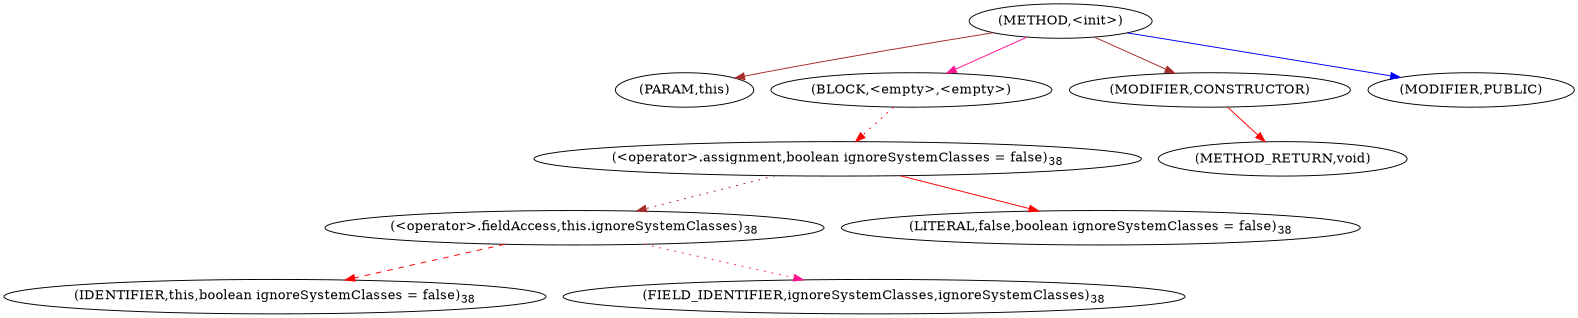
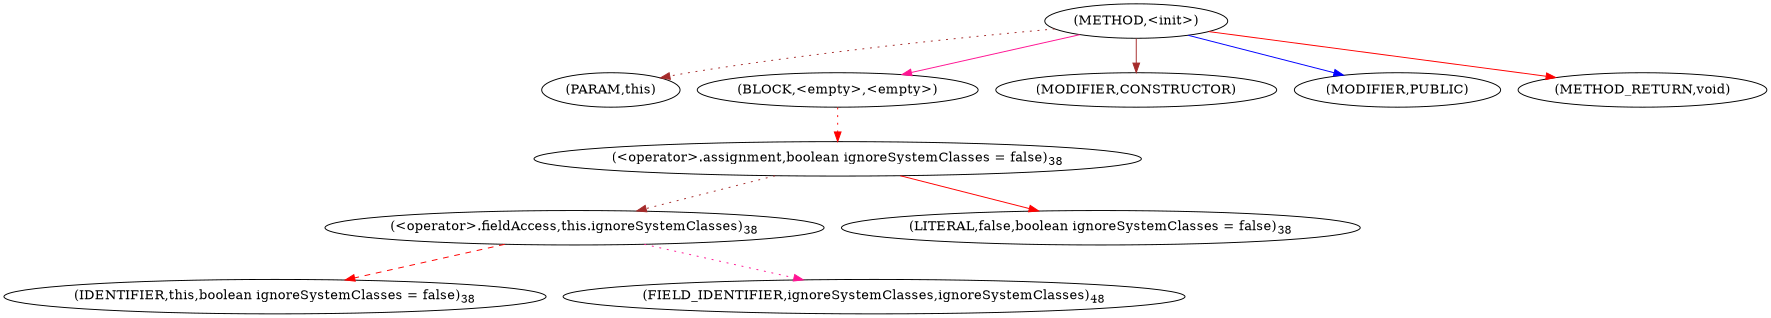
edge "(METHOD,<init>)" -> "(PARAM,this)": style solid -> dotted
edge "(MODIFIER,CONSTRUCTOR)" -> "(METHOD_RETURN,void)": now "(METHOD,<init>)" -> "(METHOD_RETURN,void)"
node "(FIELD_IDENTIFIER,ignoreSystemClasses,ignoreSystemClasses)": text "38" -> "48"
